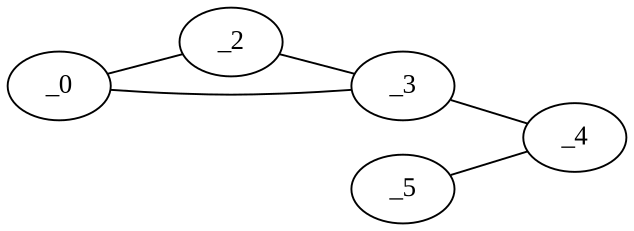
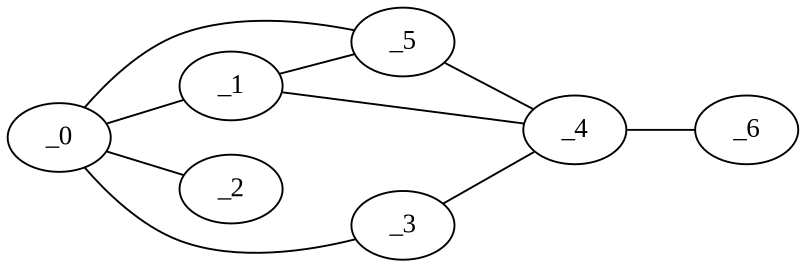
edge "_5" -- "_0": added
edge "_2" -- "_3": removed
node "_1": added
node "_6": added
